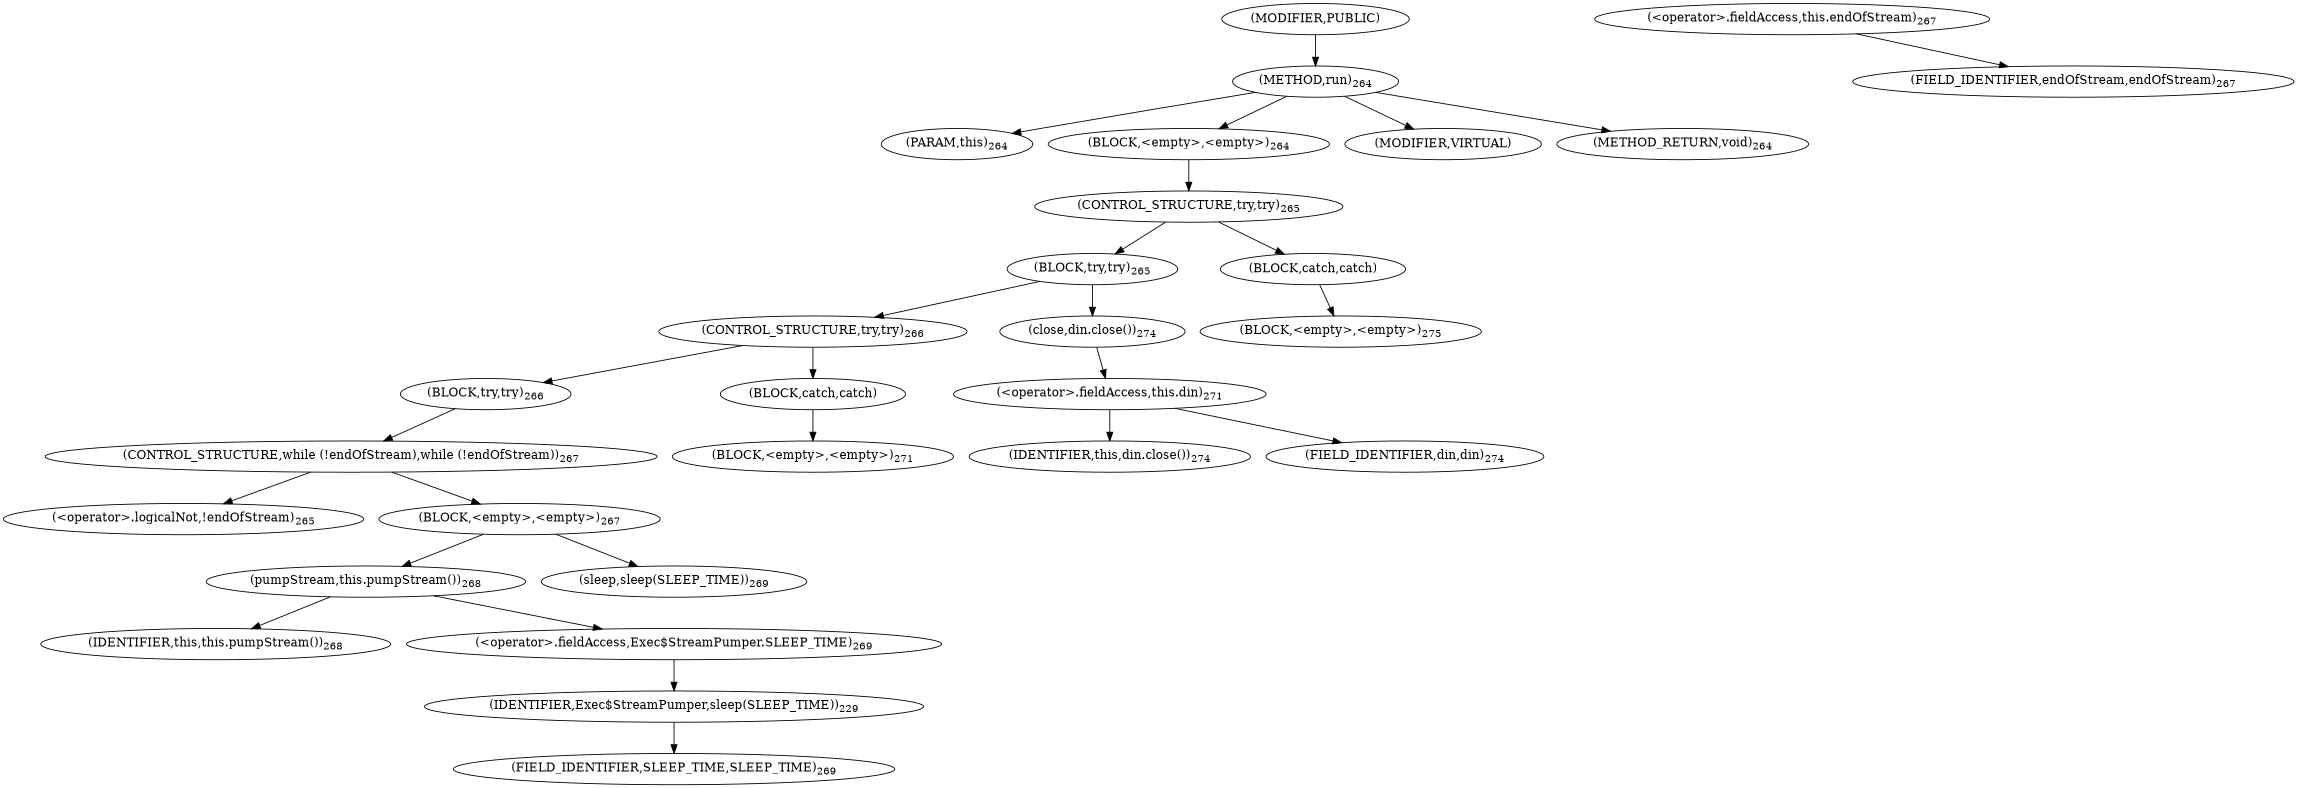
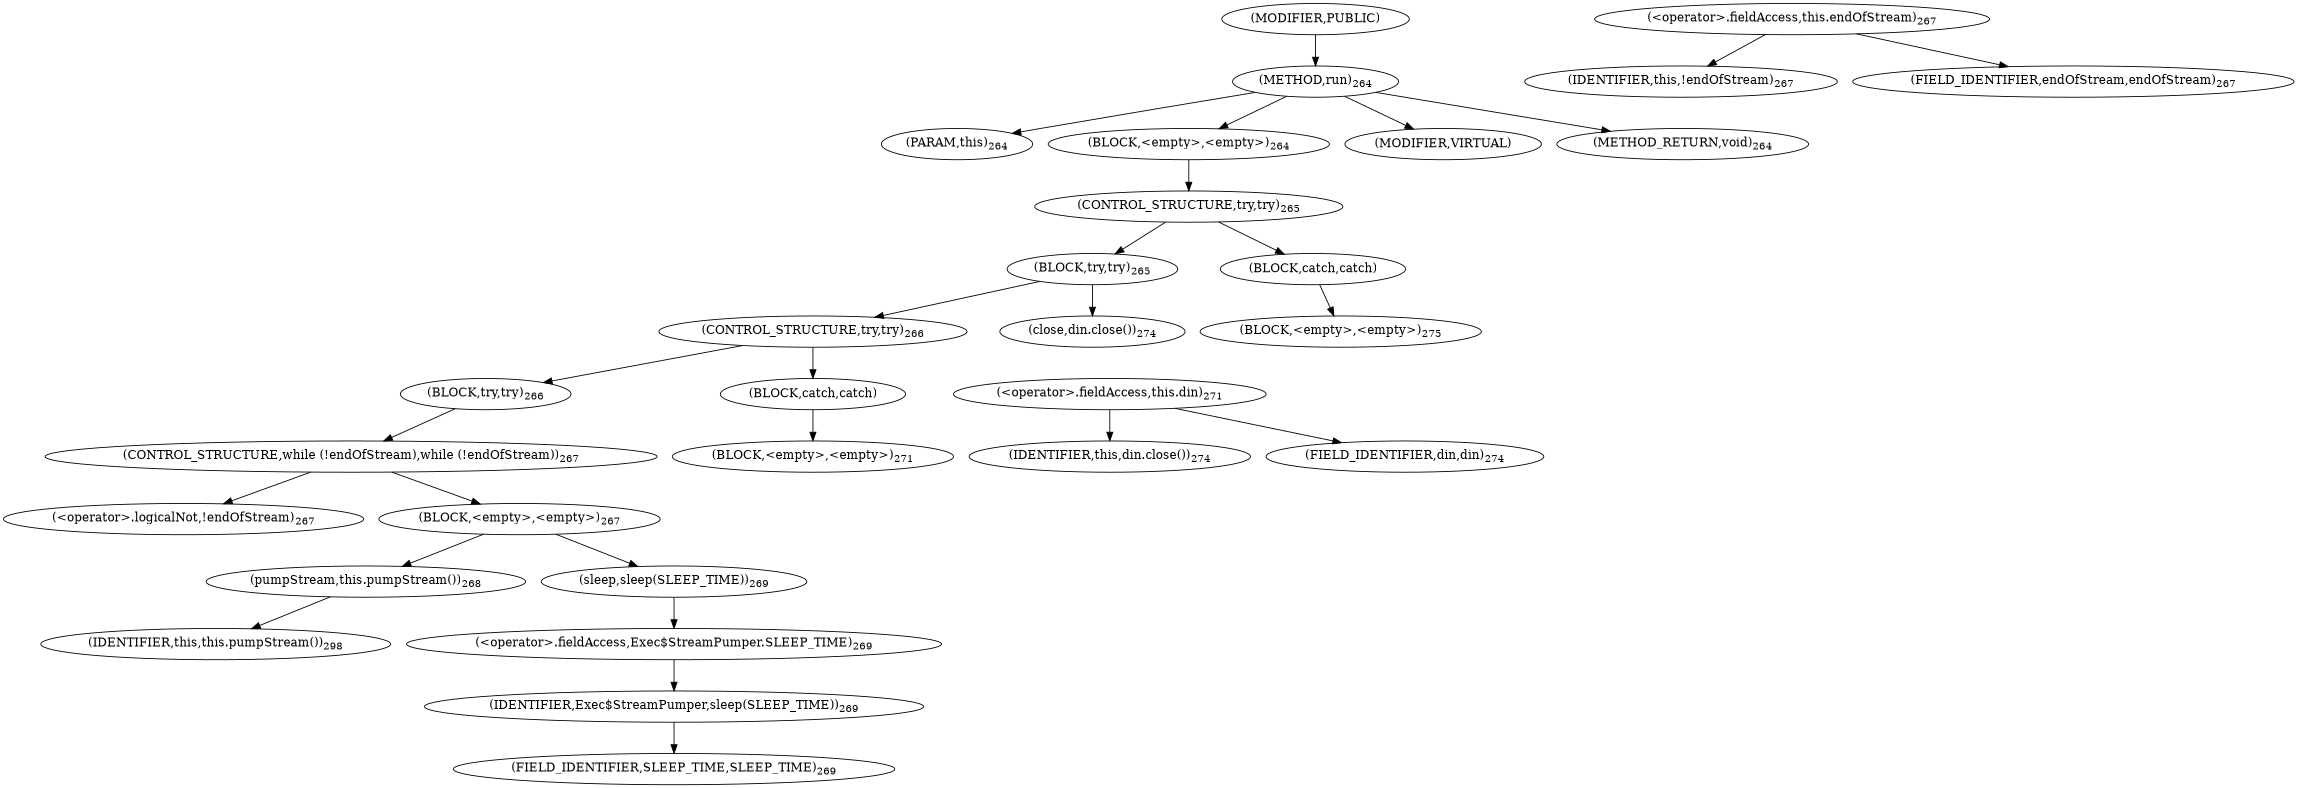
node "(IDENTIFIER,this,!endOfStream)": added
edge "(close,din.close())" -> "(<operator>.fieldAccess,this.din)": removed
node "(<operator>.logicalNot,!endOfStream)": text "265" -> "267"
edge "(pumpStream,this.pumpStream())" -> "(<operator>.fieldAccess,Exec$StreamPumper.SLEEP_TIME)": now "(sleep,sleep(SLEEP_TIME))" -> "(<operator>.fieldAccess,Exec$StreamPumper.SLEEP_TIME)"
node "(IDENTIFIER,this,this.pumpStream())": text "268" -> "298"
node "(IDENTIFIER,Exec$StreamPumper,sleep(SLEEP_TIME))": text "229" -> "269"
